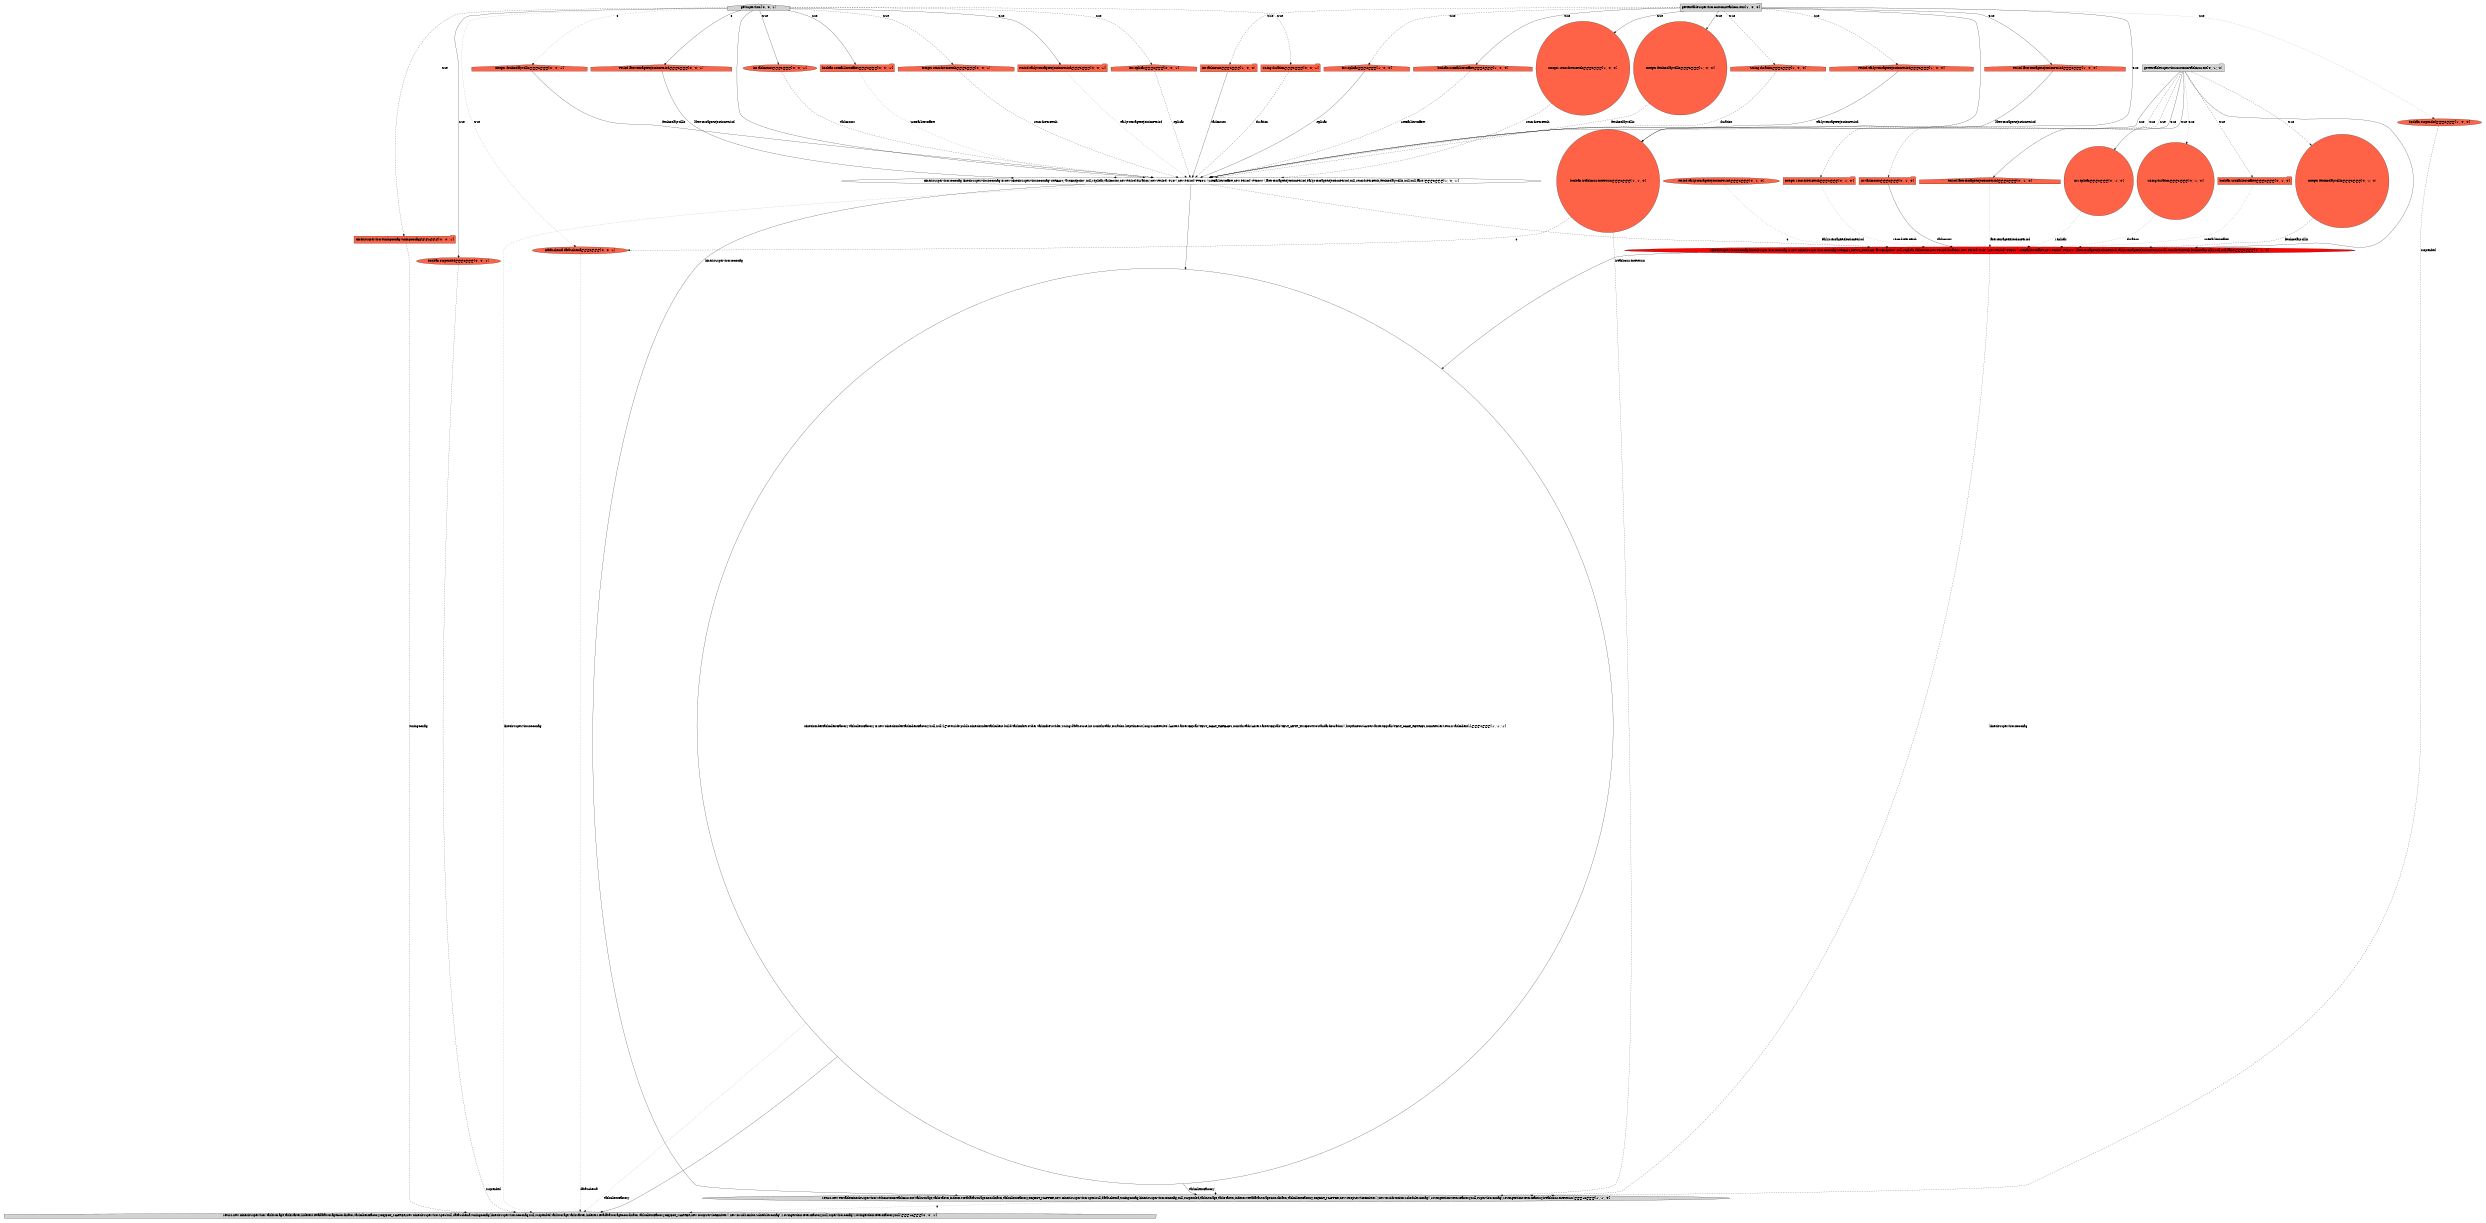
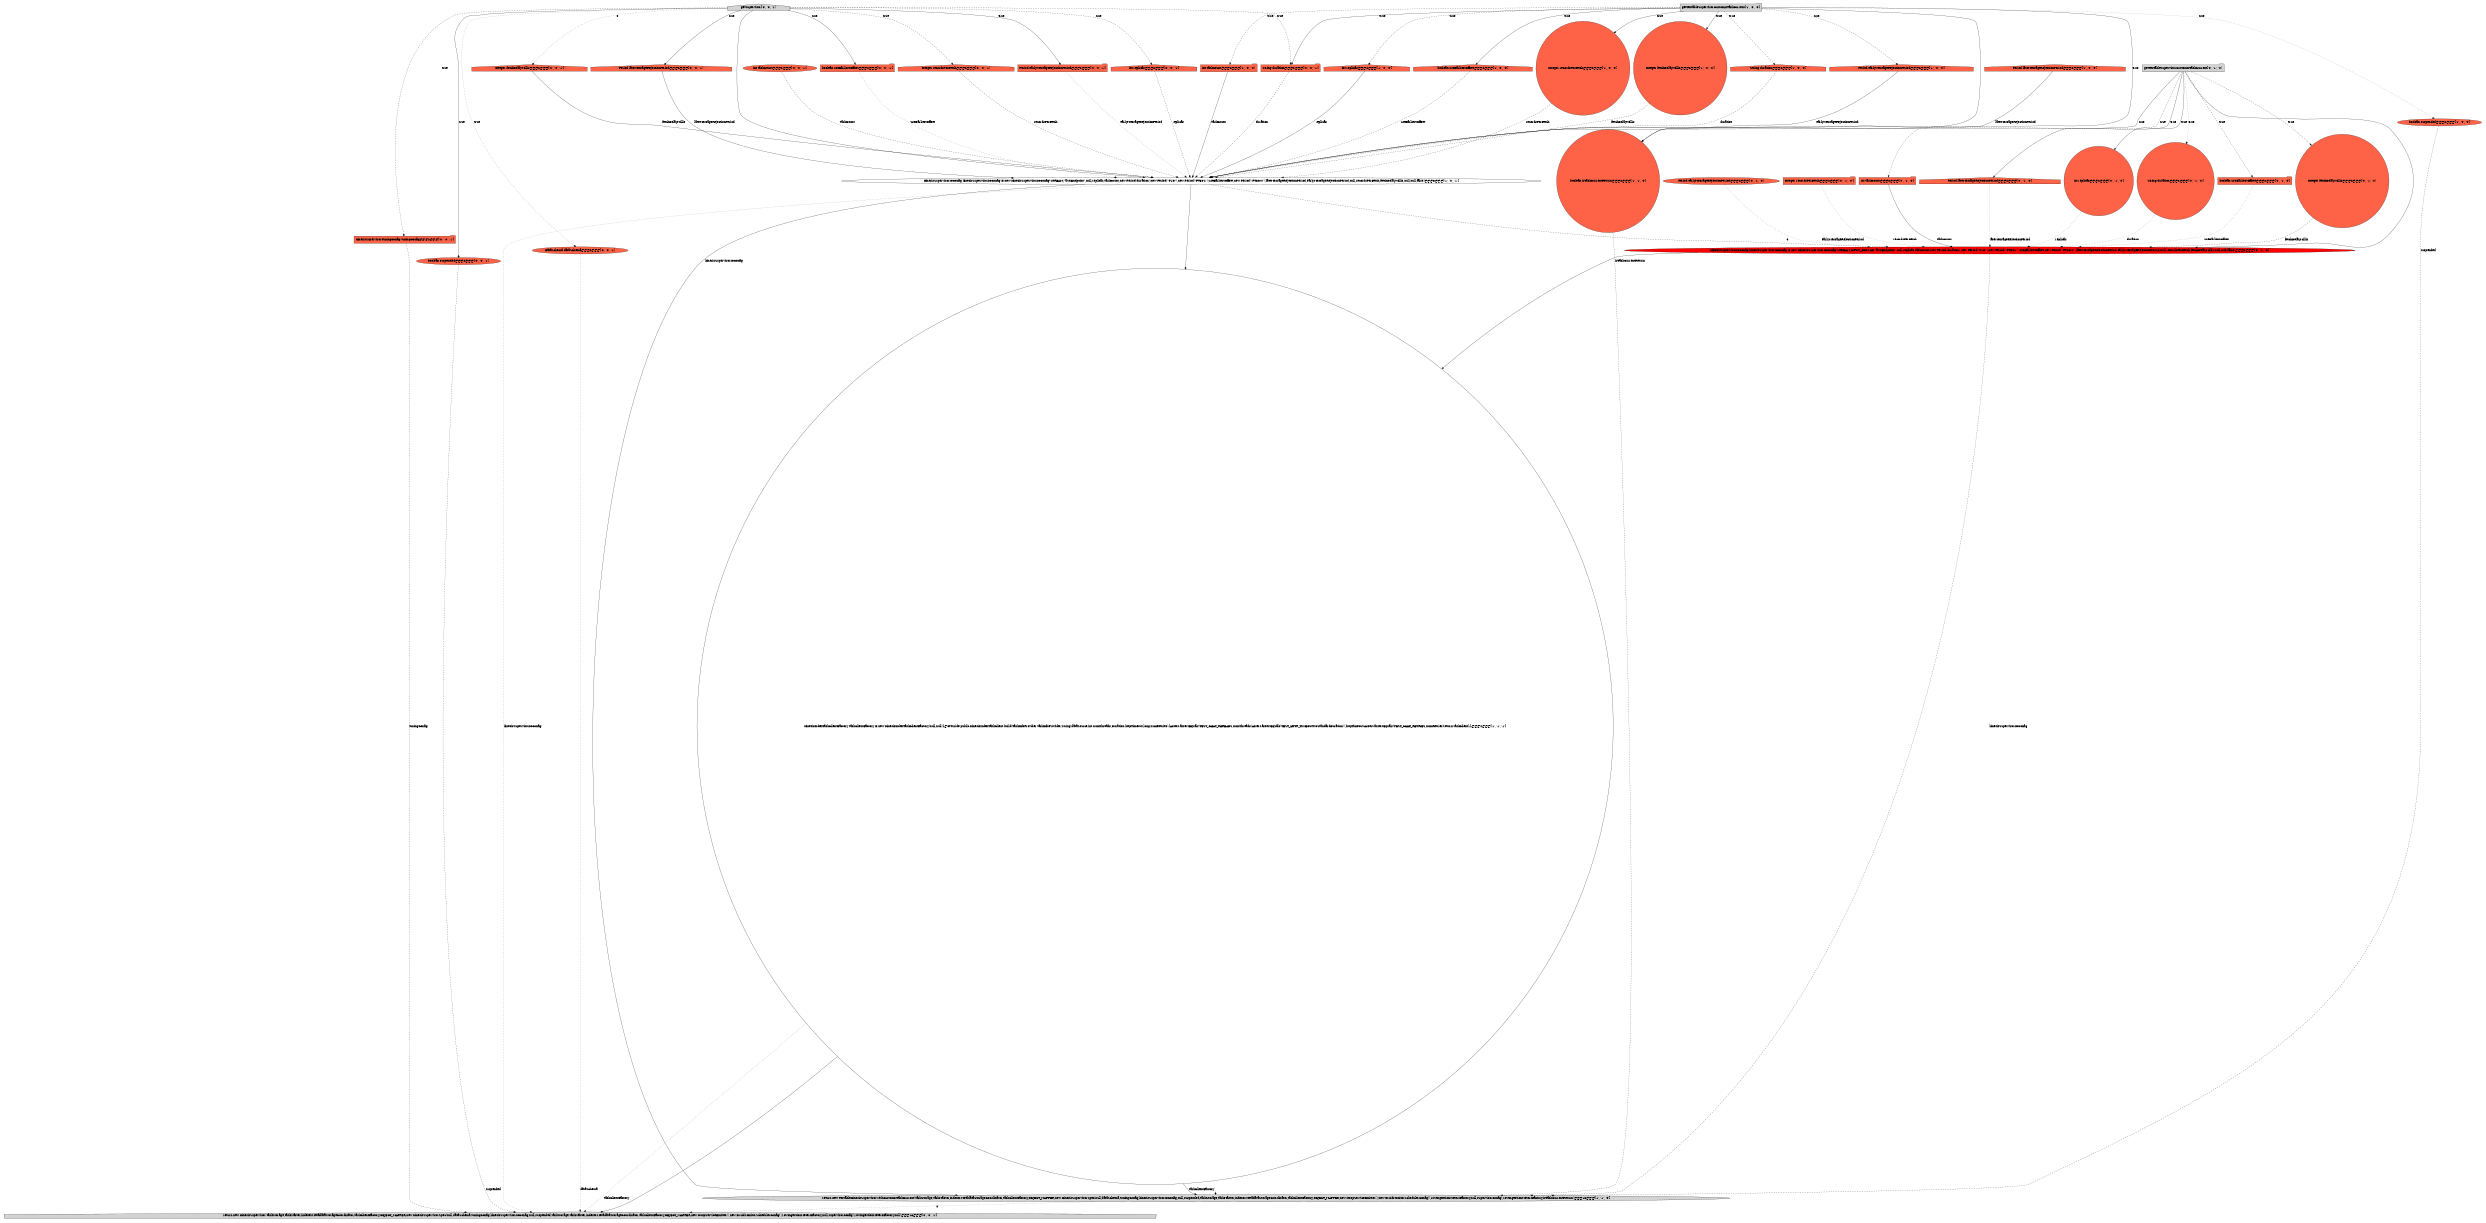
edge "getTestableSupervisorCustomIsTaskCurrent['1', '0', '0']" -> "Period lateMessageRejectionPeriod@@@2@@@['1', '0', '0']": now "getTestableSupervisorCustomIsTaskCurrent['1', '0', '0']" -> "String duration@@@2@@@['0', '0', '1']"
edge "getSupervisor['0', '0', '1']" -> "Period lateMessageRejectionPeriod@@@2@@@['0', '0', '1']": label "0" -> "true"
edge "getSupervisor['0', '0', '1']" -> "int taskCount@@@2@@@['0', '0', '1']": removed, label "true"
edge "getTestableSupervisorCustomIsTaskCurrent['0', '1', '0']" -> "Integer recordsPerFetch@@@2@@@['0', '1', '0']": removed, label "true"
edge "boolean isTaskCurrentReturn@@@2@@@['1', '1', '0']" -> "DataSchema dataSchema@@@2@@@['0', '0', '1']": removed, label "0"
